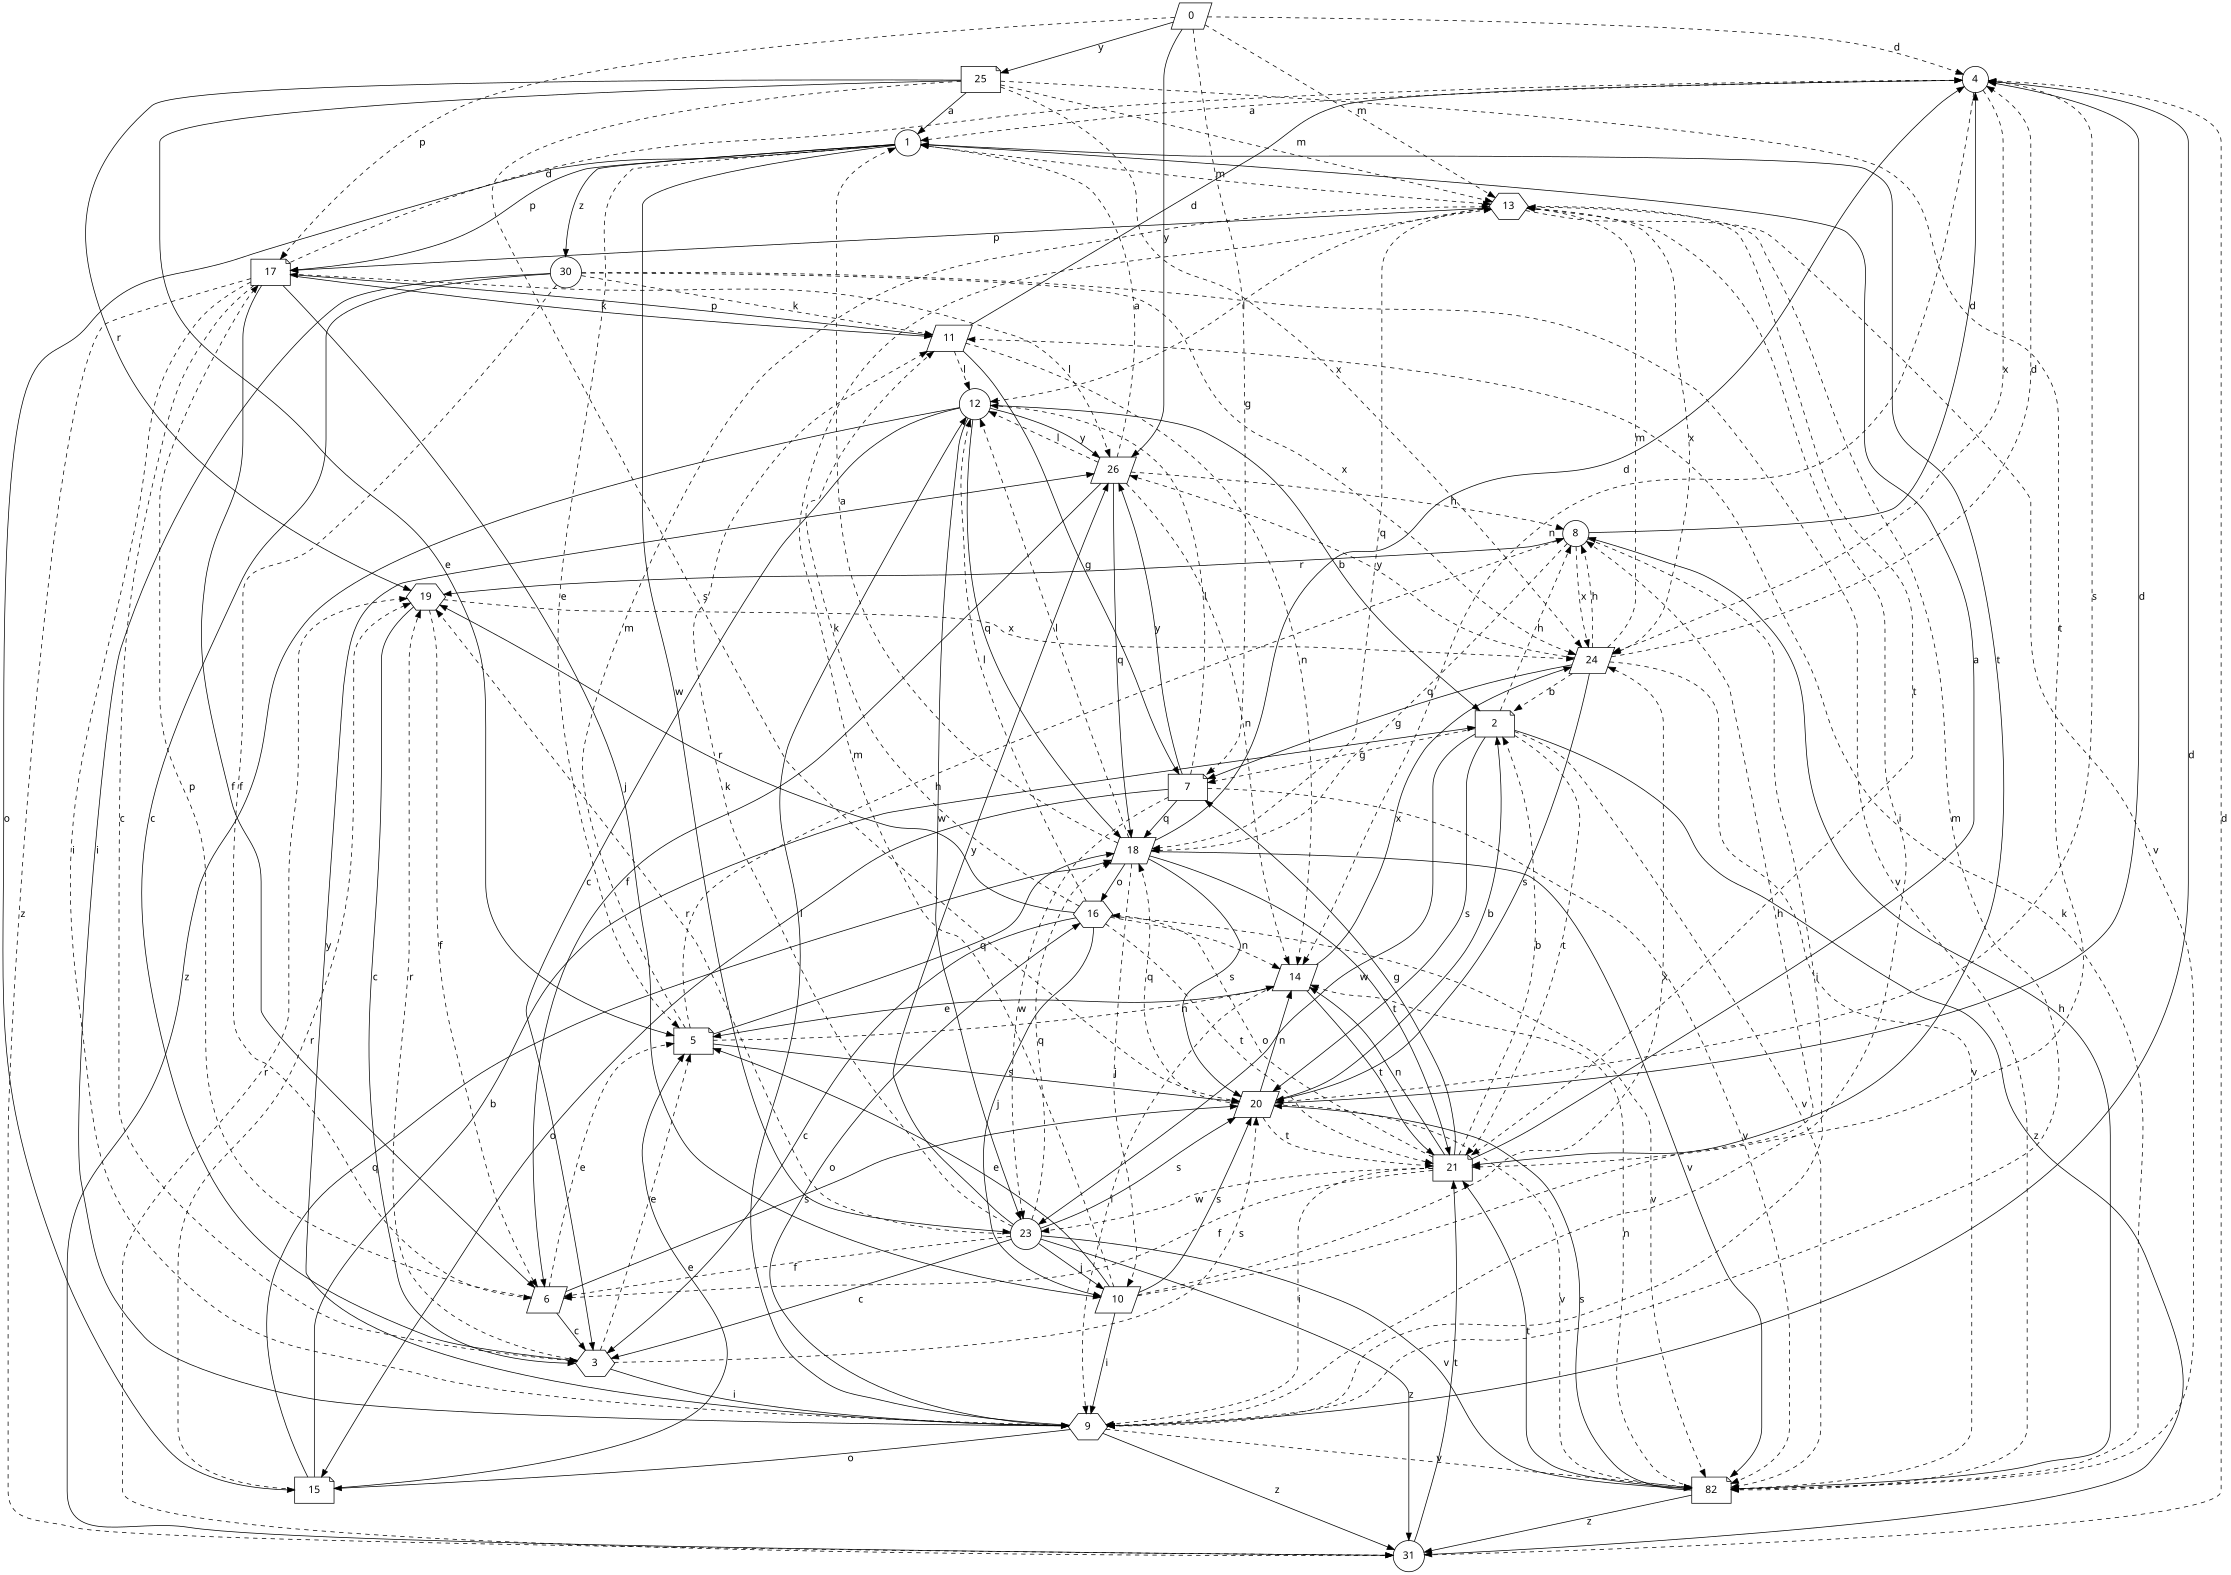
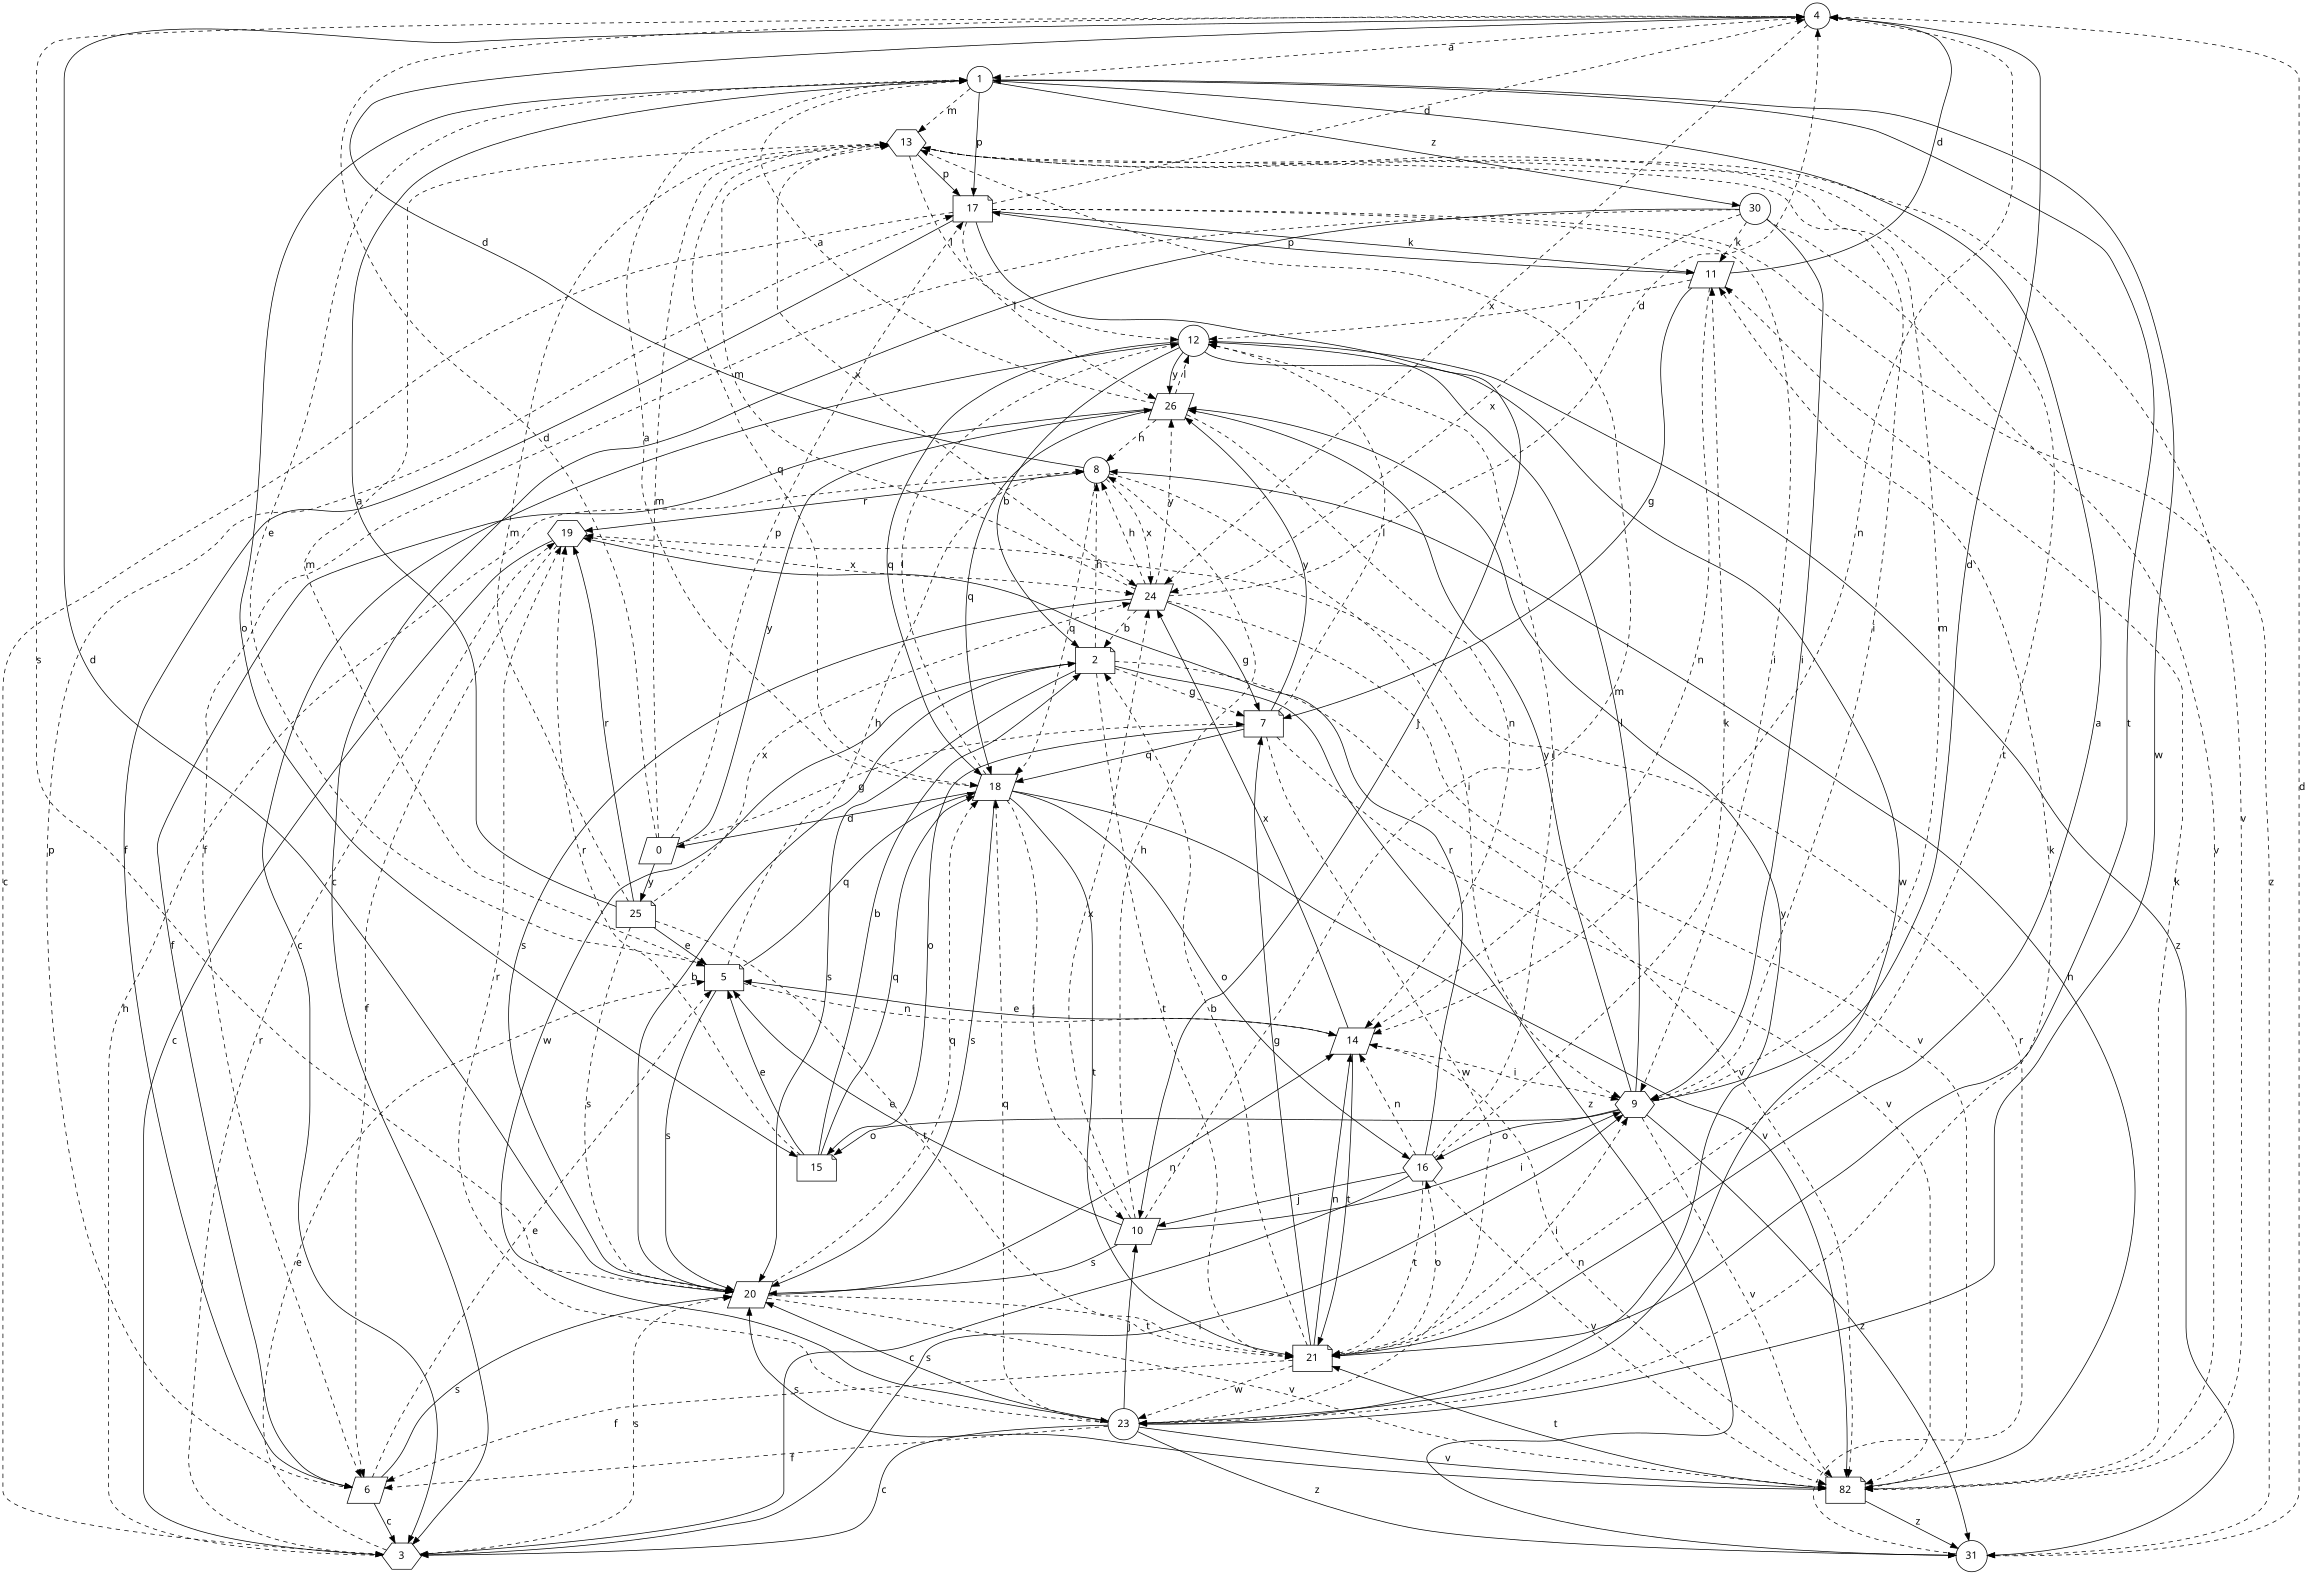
edge "18" -> "4": now "18" -> "0"
edge "3" -> "8": added, label "h"
edge "31" -> "21": removed, label "t"
